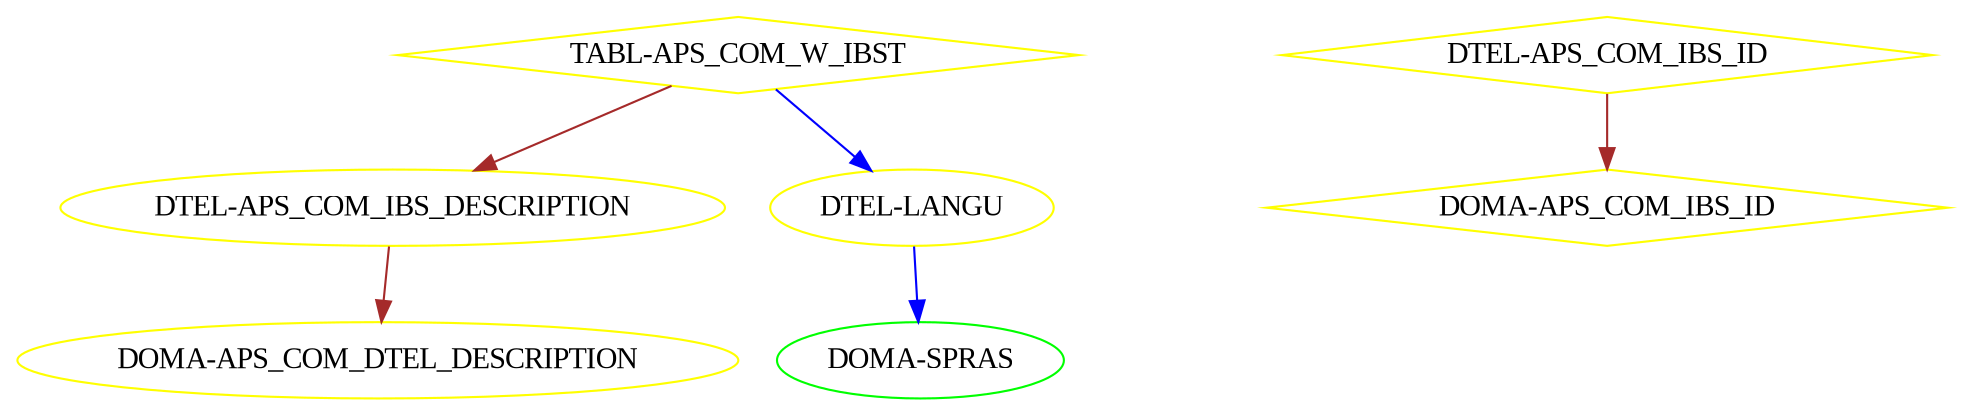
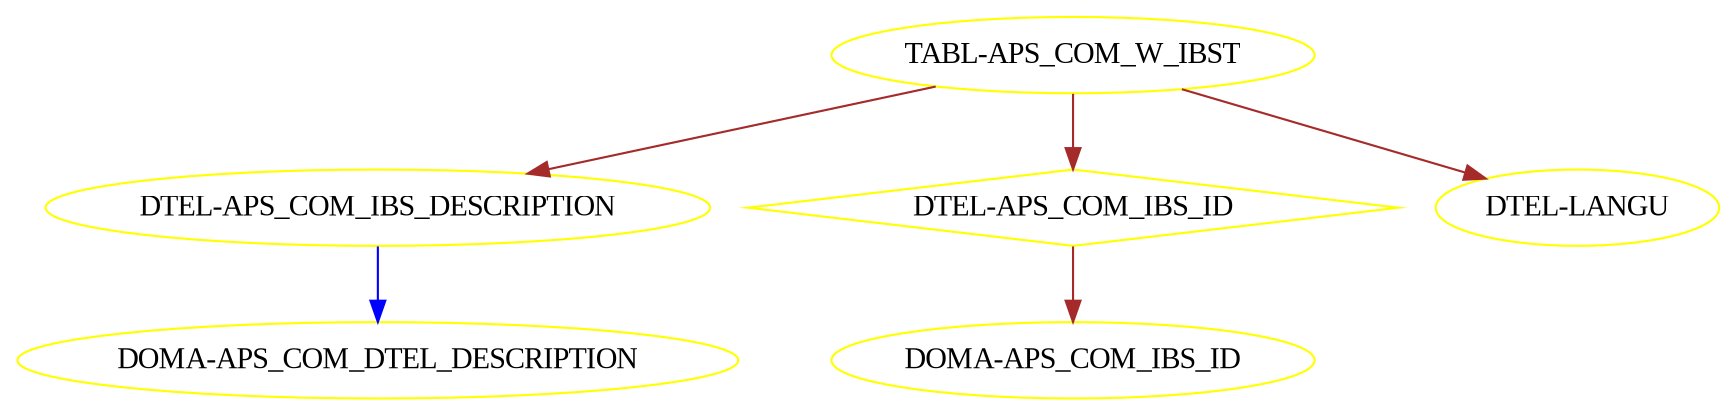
node "TABL-APS_COM_W_IBST": shape diamond -> ellipse
edge "TABL-APS_COM_W_IBST" -> "DTEL-APS_COM_IBS_ID": added
edge "TABL-APS_COM_W_IBST" -> "DTEL-LANGU": color blue -> brown
node "DOMA-APS_COM_IBS_ID": shape diamond -> ellipse
edge "DTEL-APS_COM_IBS_DESCRIPTION" -> "DOMA-APS_COM_DTEL_DESCRIPTION": color brown -> blue
node "DOMA-SPRAS": removed
